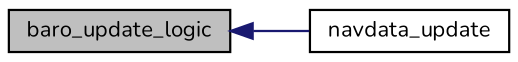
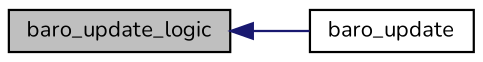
node "navdata_update": label "navdata_update" -> "baro_update"
